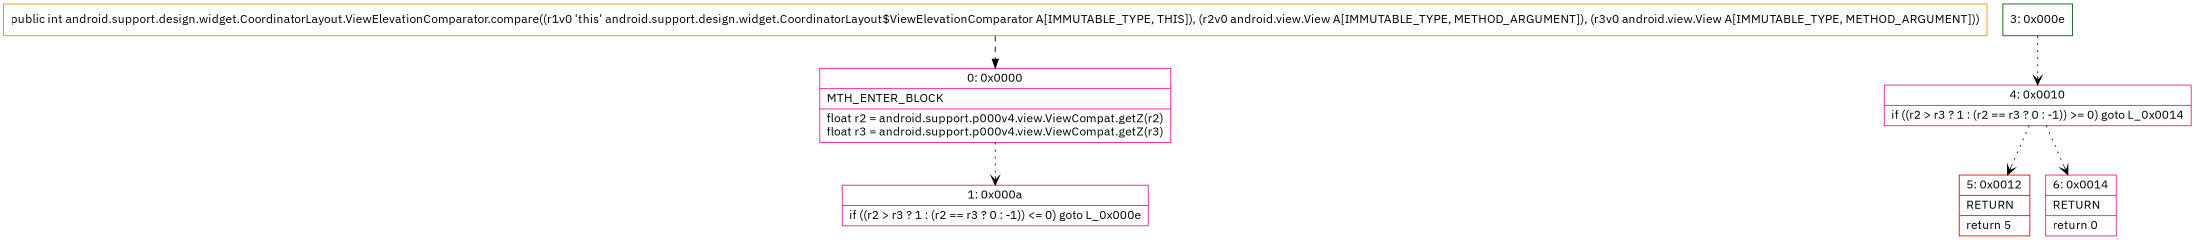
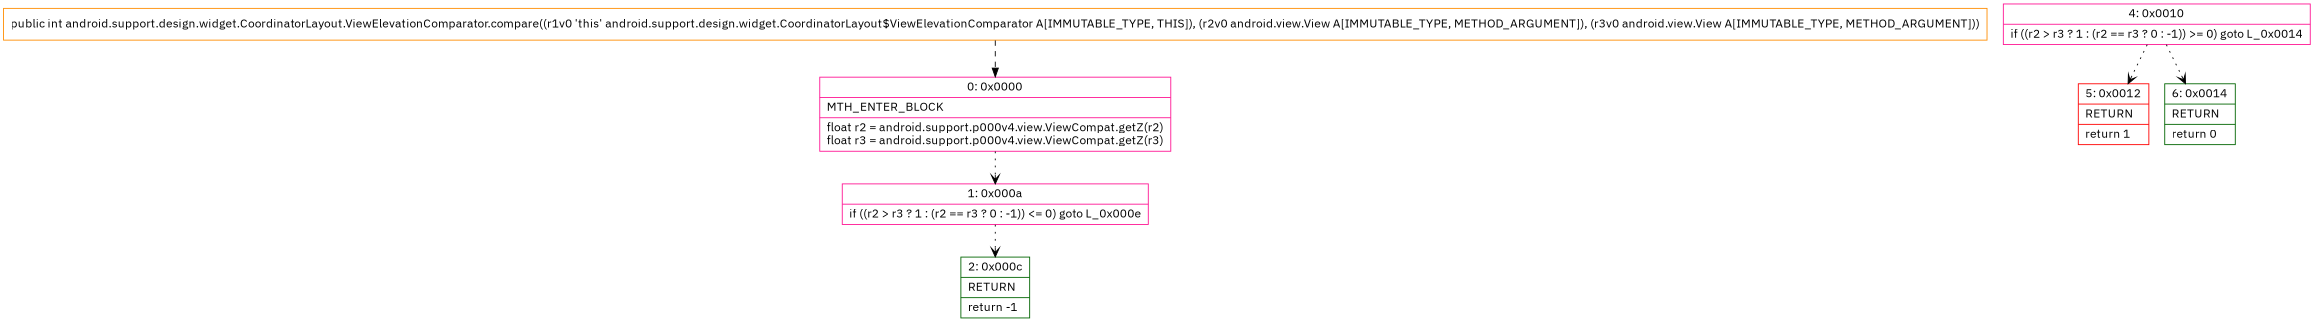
node "3: 0x000e": removed
node "6: 0x0014": color deeppink -> darkgreen
node "5: 0x0012": text "return 5" -> "return 1"
node "2: 0x000c": added
